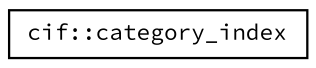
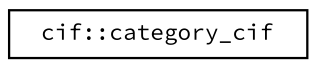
node "cif::category_index": label "cif::category_index" -> "cif::category_cif"
